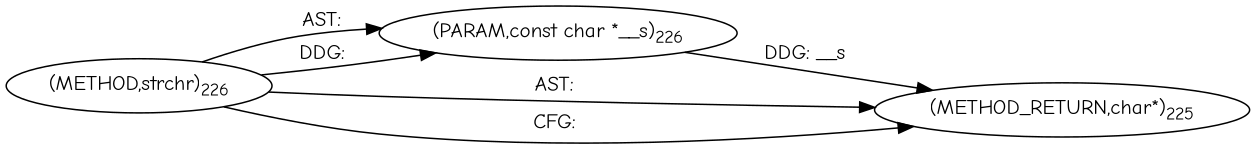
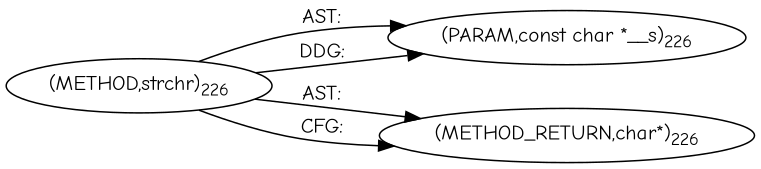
edge "(PARAM,const char *__s)" -> "(METHOD_RETURN,char*)": removed, label "DDG: __s"
node "(METHOD_RETURN,char*)": text "225" -> "226"
